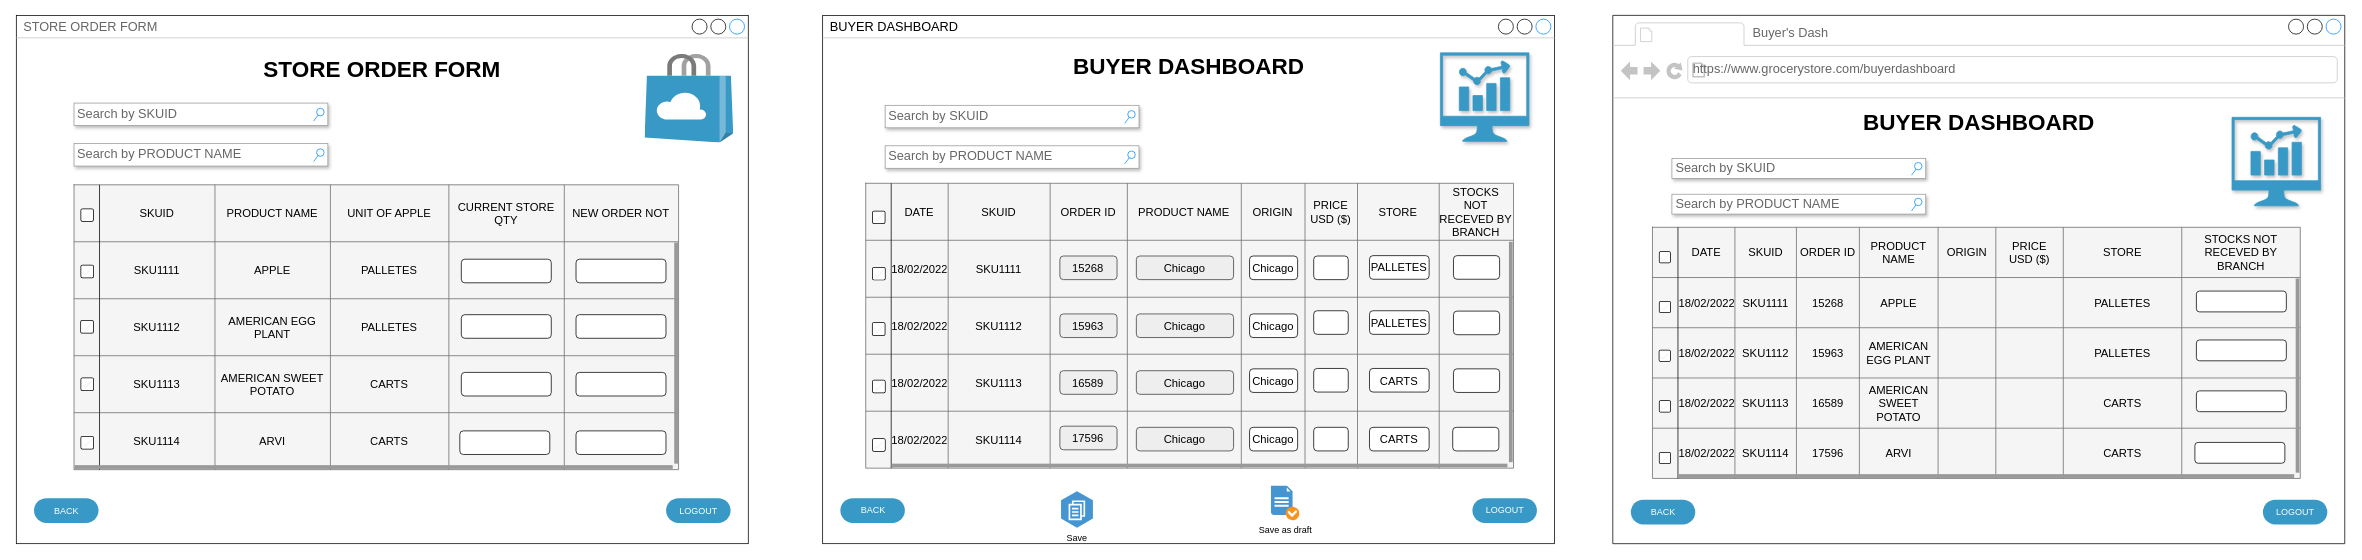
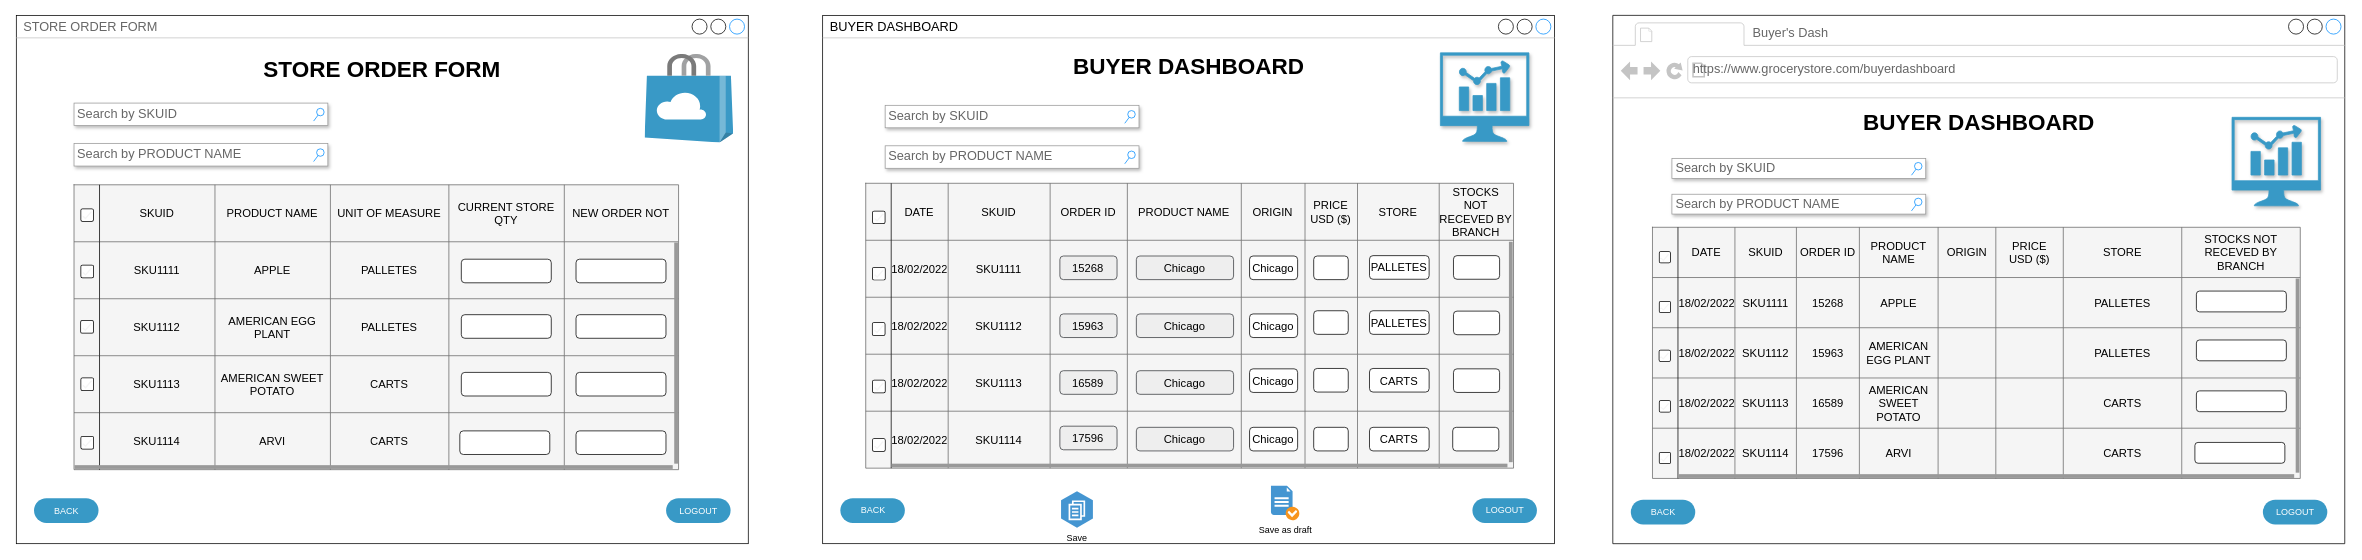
node "UNIT OF APPLE": label "UNIT OF APPLE" -> "UNIT OF MEASURE"
